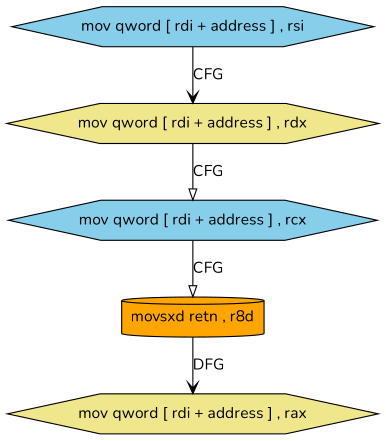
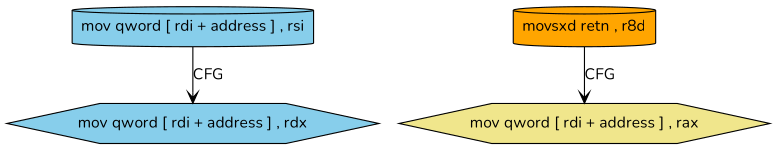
node "mov qword [ rdi + address ] , rsi": shape hexagon -> cylinder
node "mov qword [ rdi + address ] , rdx": fillcolor khaki -> skyblue
node "mov qword [ rdi + address ] , rcx": removed
edge "movsxd retn , r8d" -> "mov qword [ rdi + address ] , rax": label "DFG" -> "CFG"
